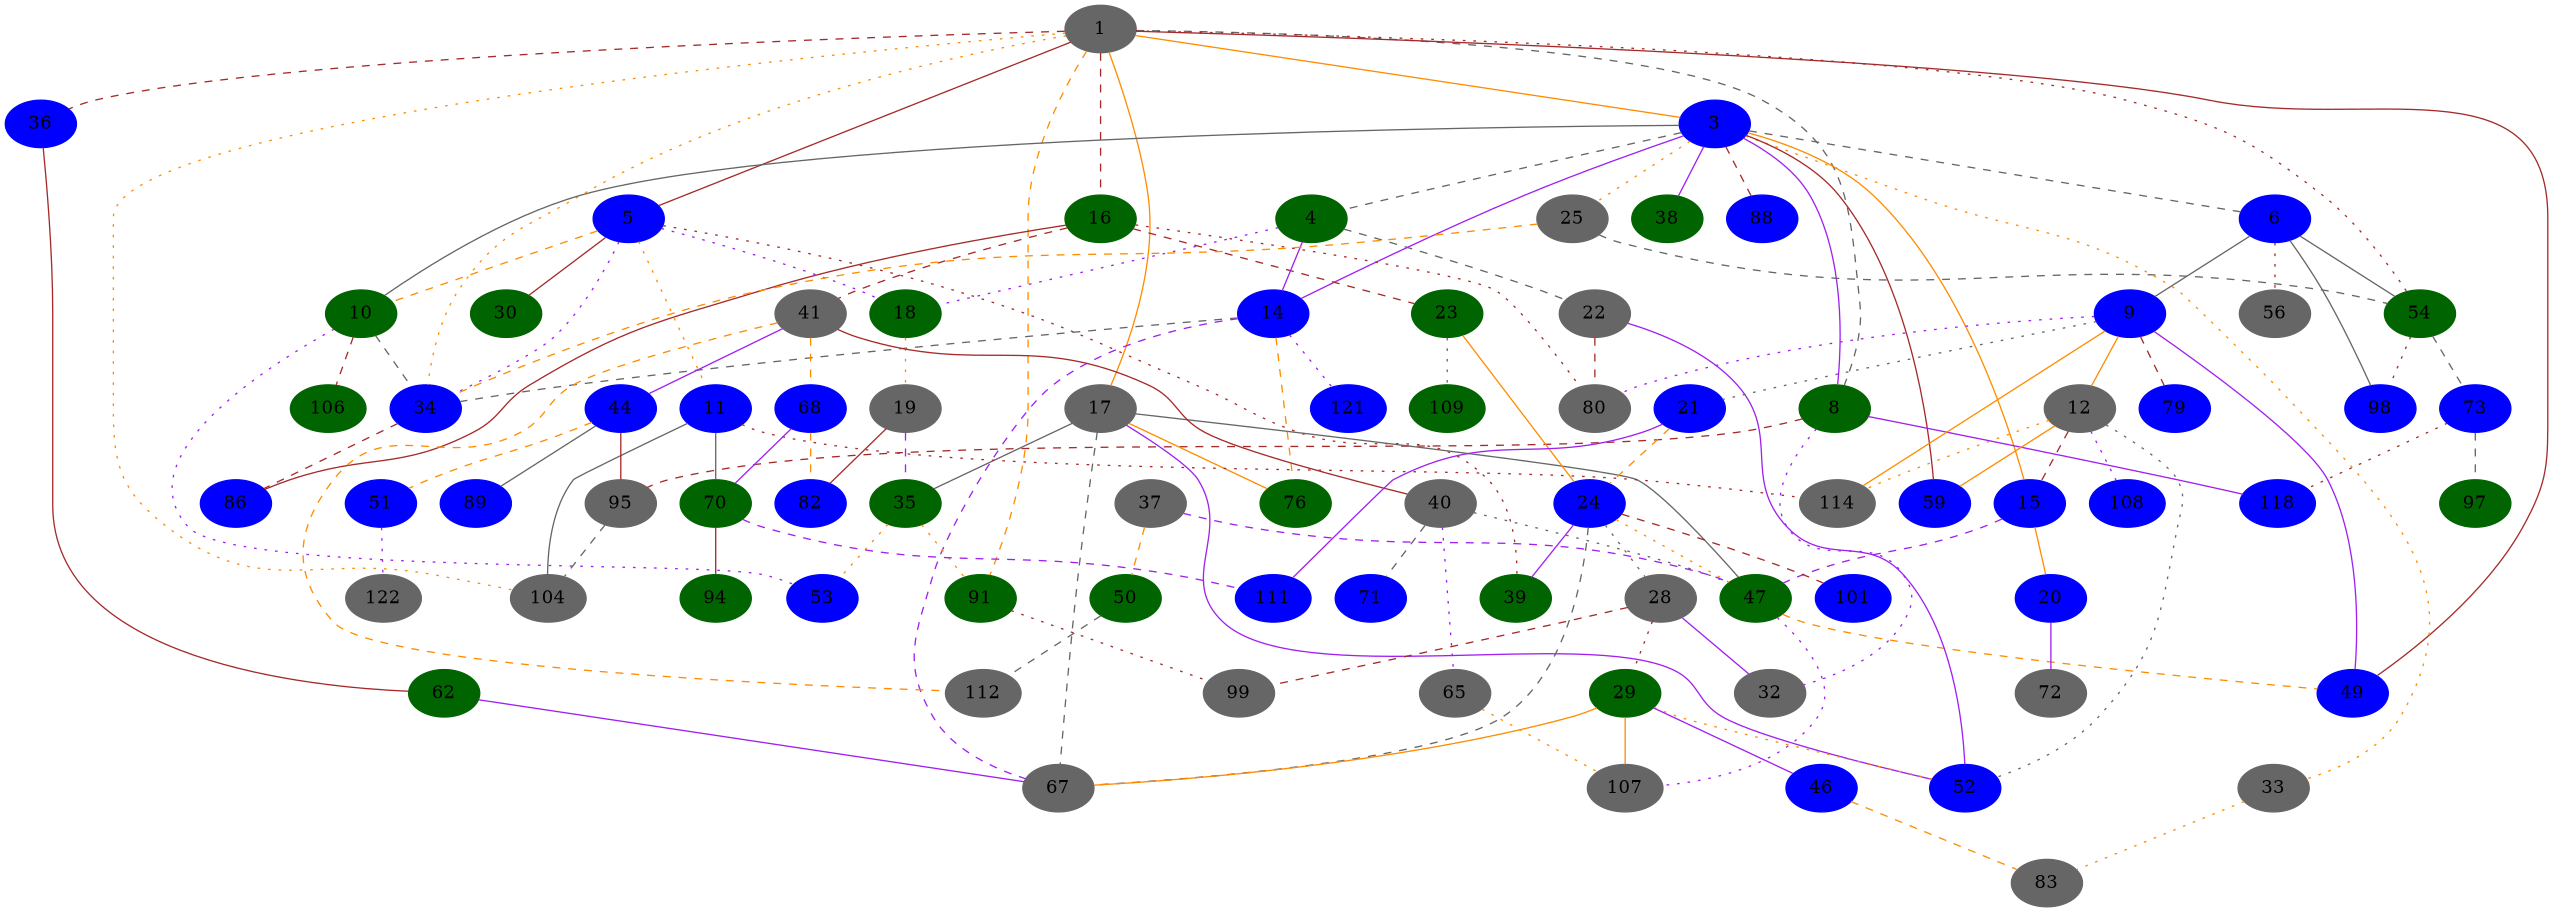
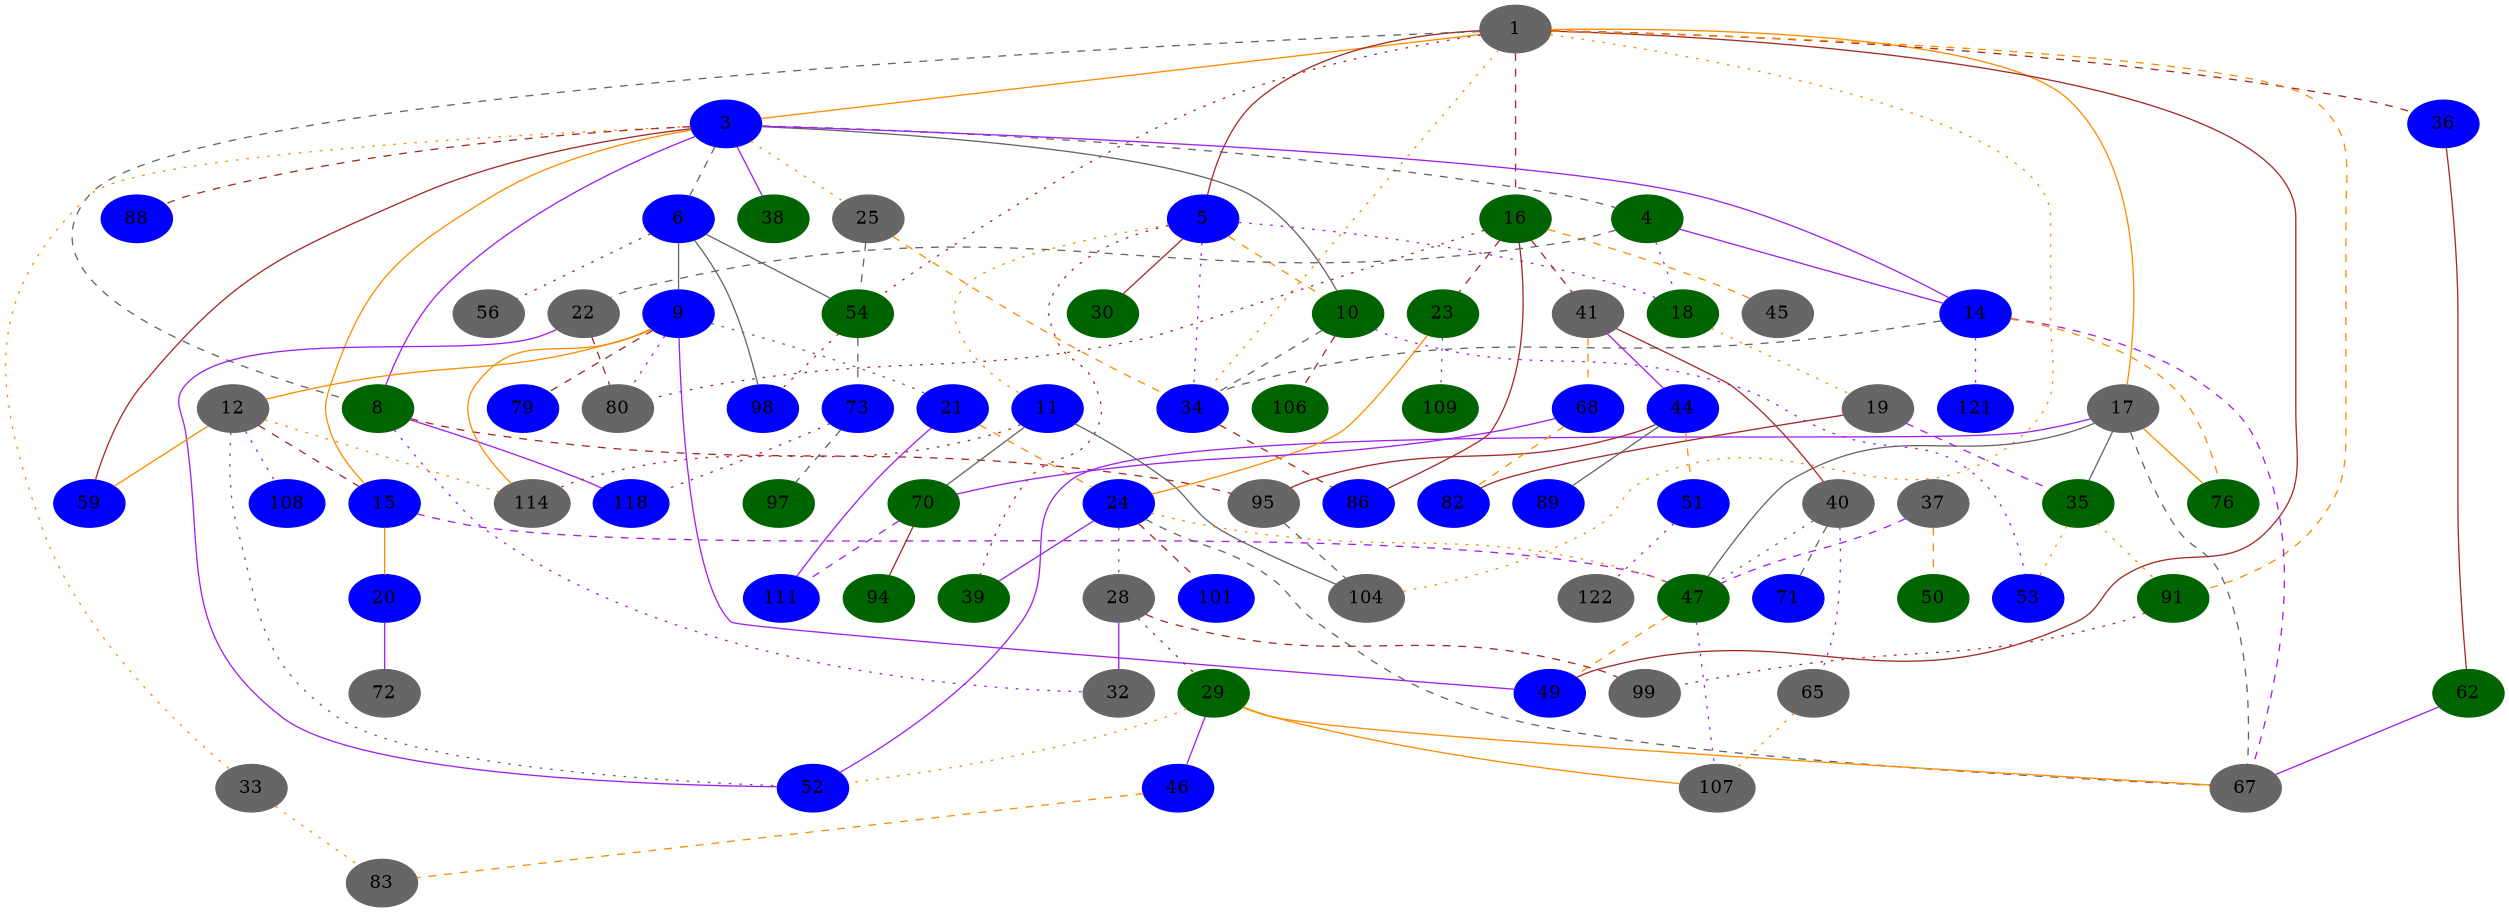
node "45": added
node "112": removed
